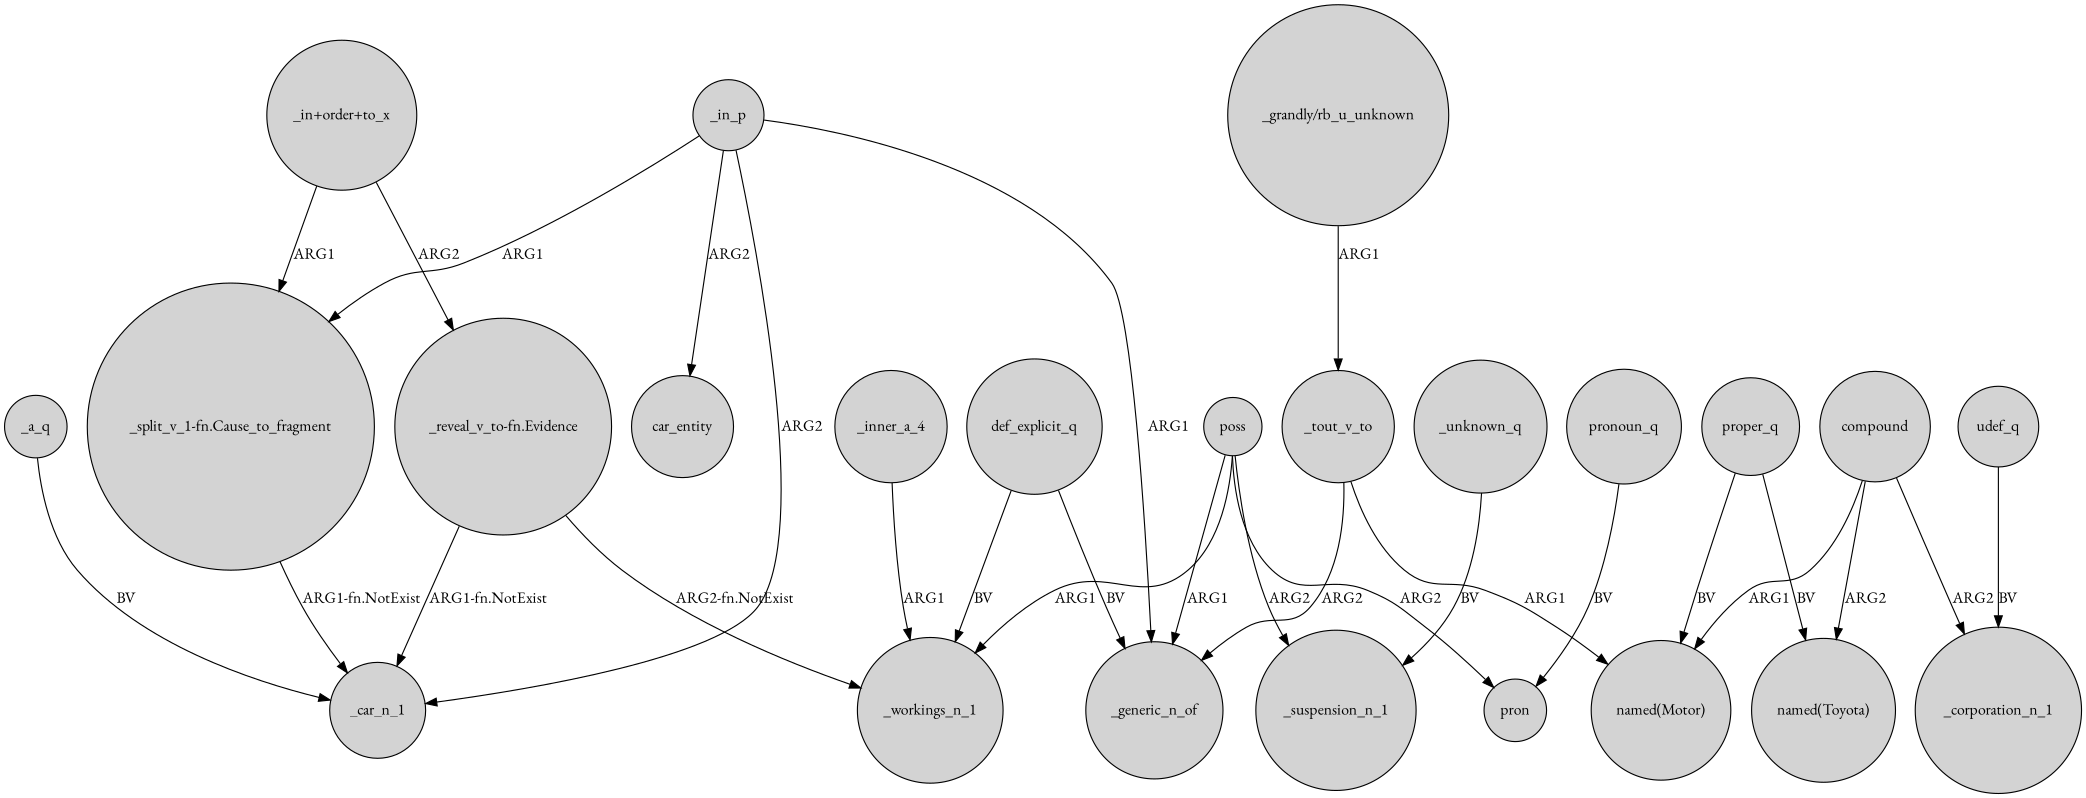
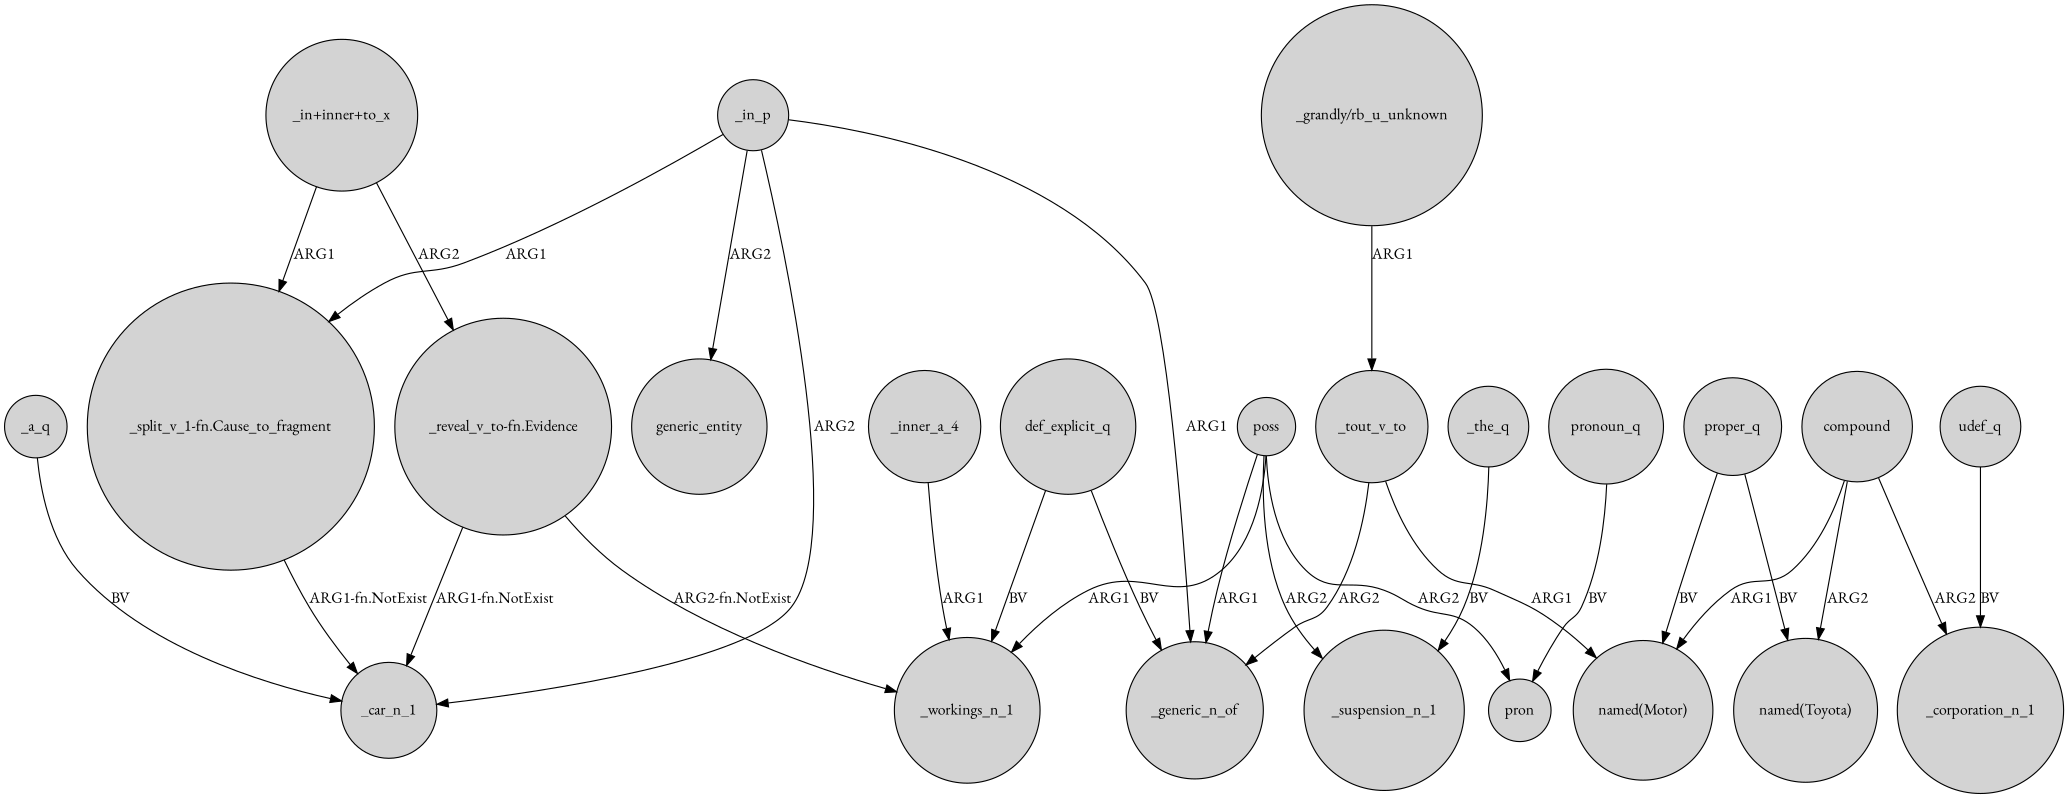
node "_in+order+to_x": label "_in+order+to_x" -> "_in+inner+to_x"
node "car_entity": label "car_entity" -> "generic_entity"
node "_unknown_q": label "_unknown_q" -> "_the_q"
